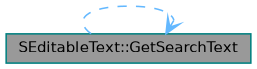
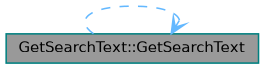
node "SEditableText::GetSearchText": label "SEditableText::GetSearchText" -> "GetSearchText::GetSearchText"
